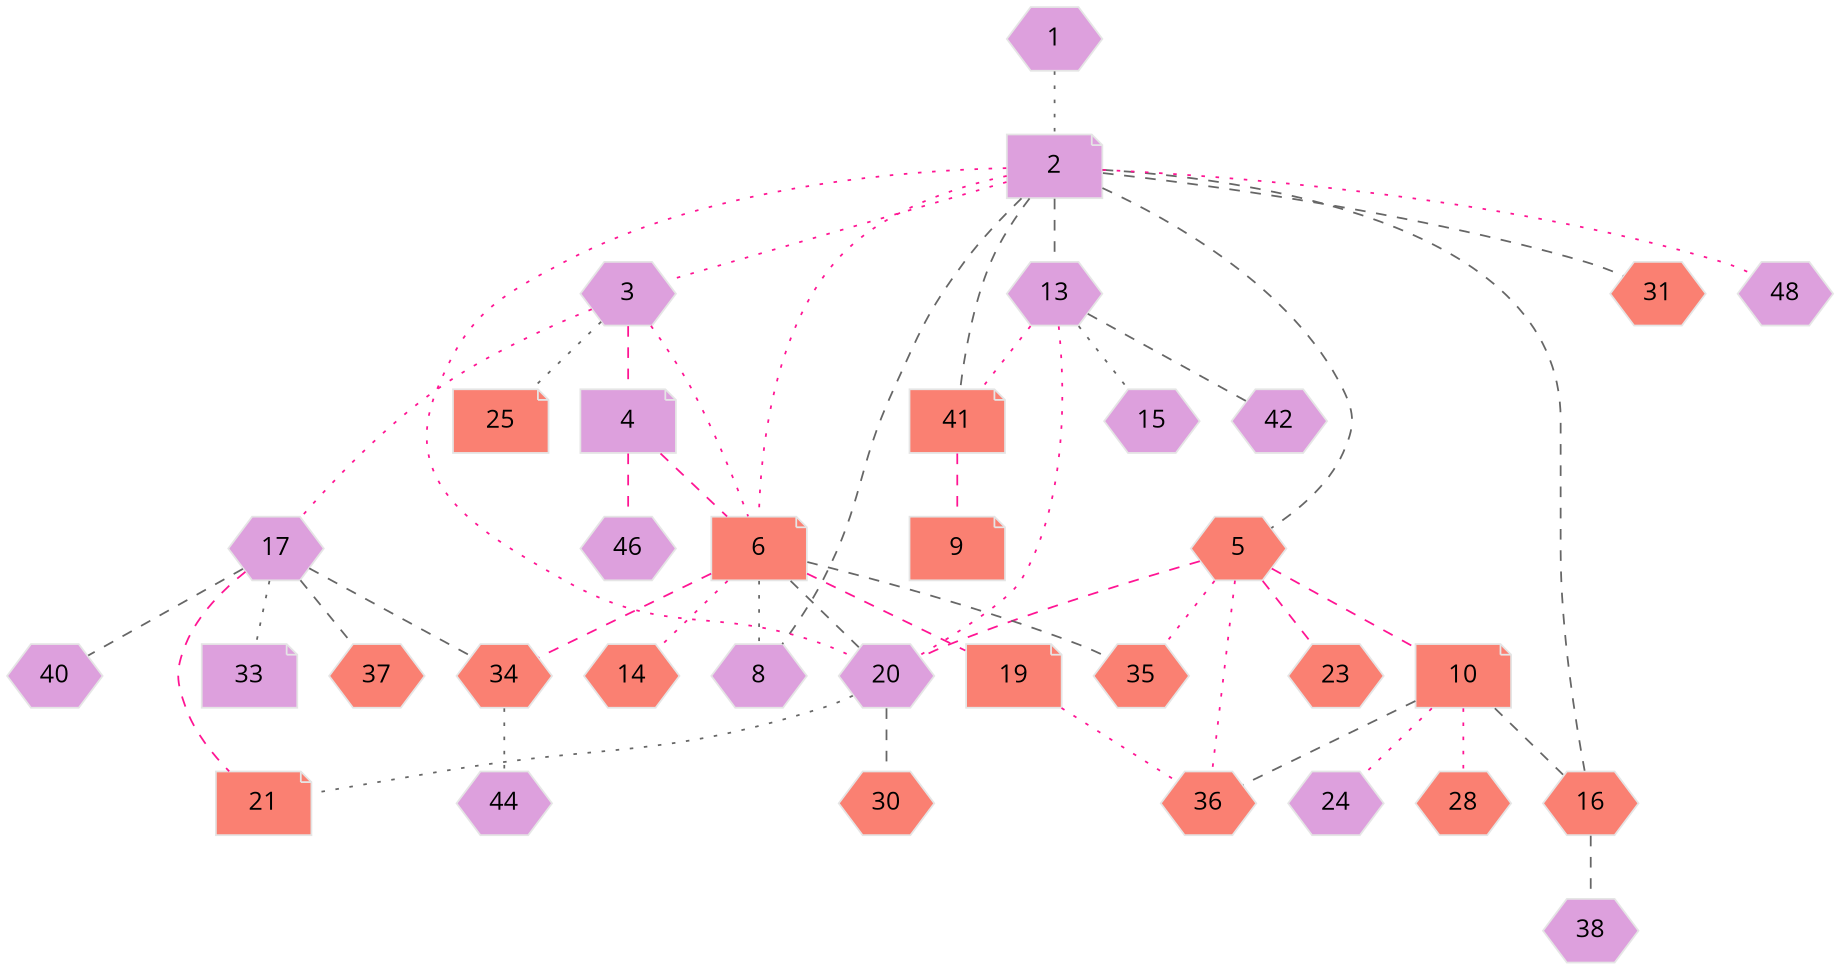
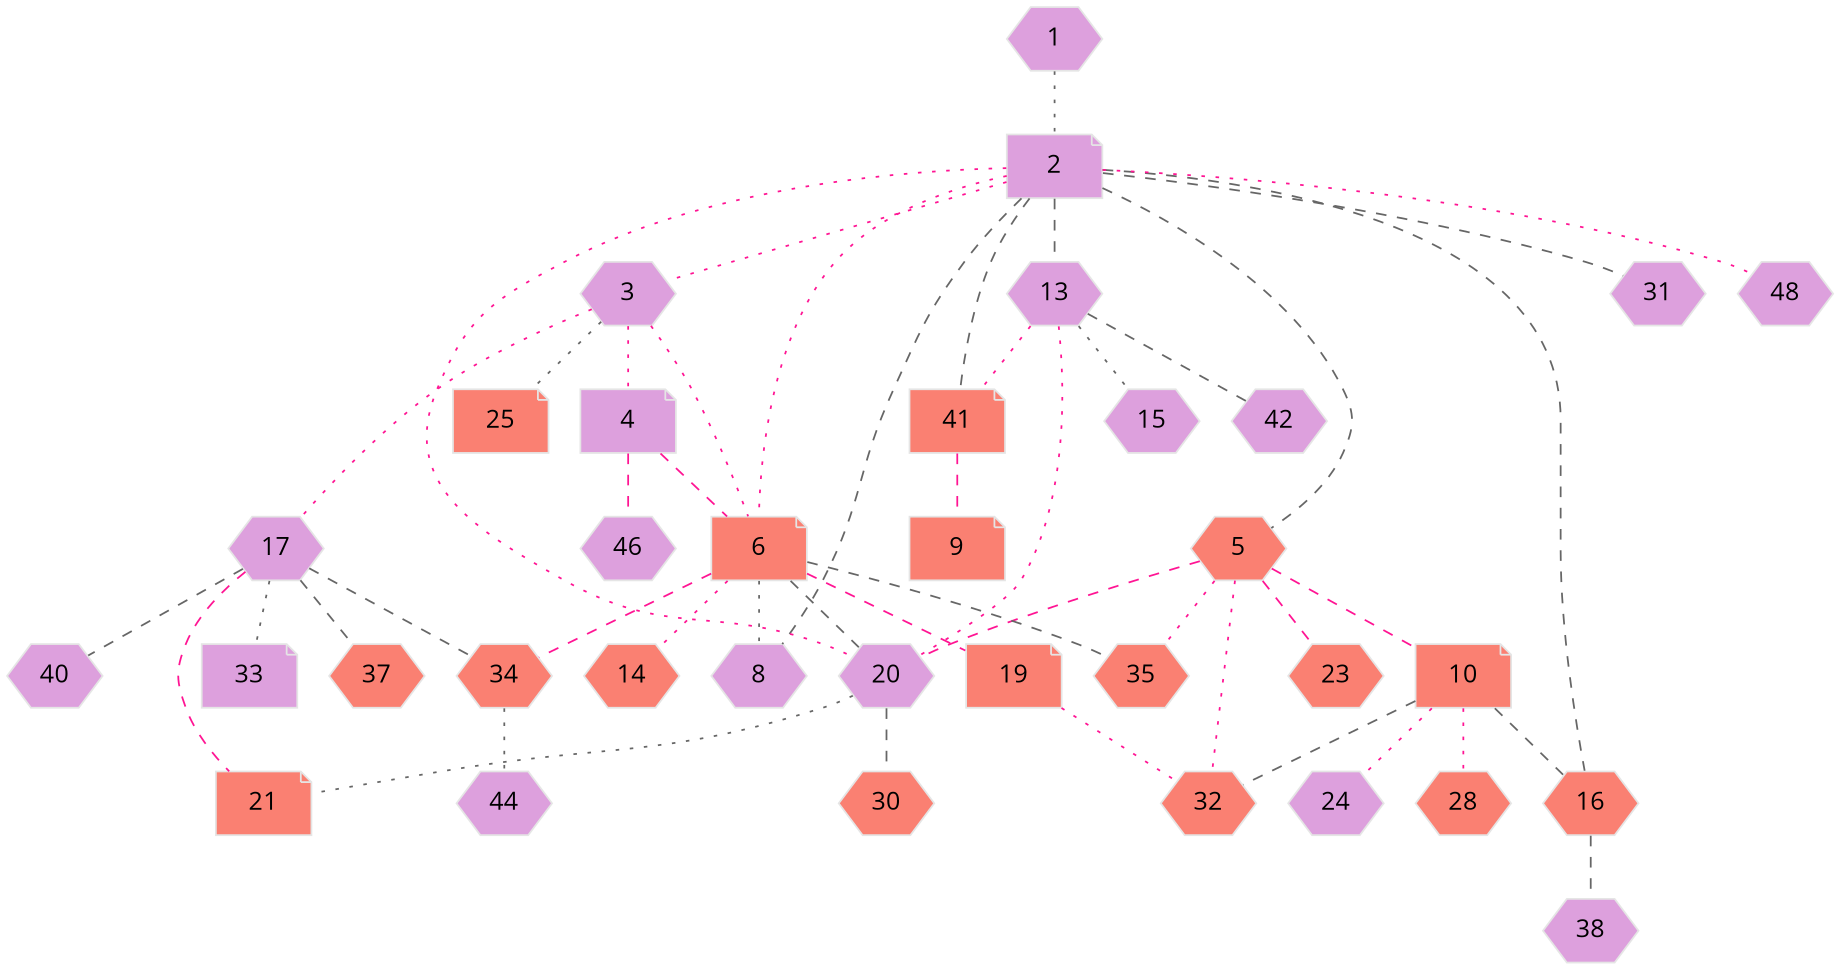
node "31": fillcolor salmon -> plum
edge "3" -- "4": style dashed -> dotted
node "36": label "36" -> "32"
